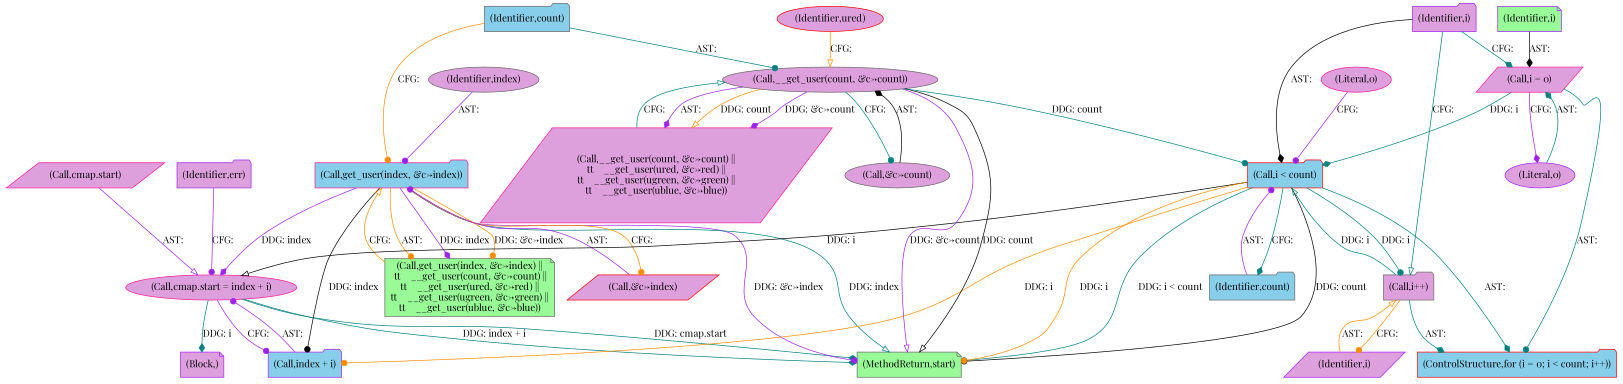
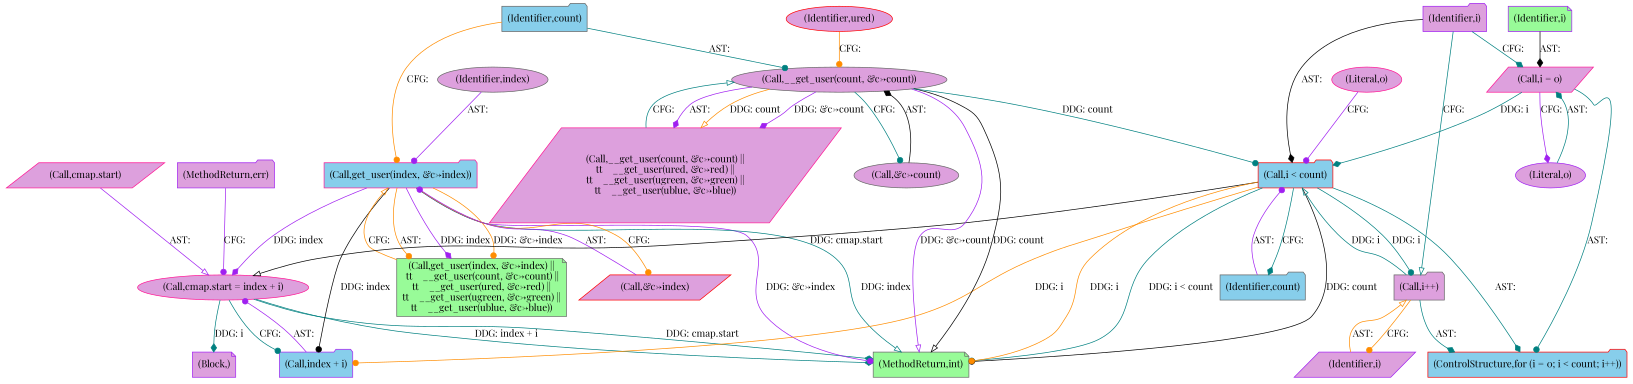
edge "(Identifier,ured)" -> "(Call,__get_user(count, &c->count))": arrowhead onormal -> dot
node "(Identifier,err)": label "(Identifier,err)" -> "(MethodReturn,err)"
edge "(Call,i < count)" -> "(Call,cmap.start = index + i)": label "DDG: i" -> "DDG: cmap.start"
edge "(Call,cmap.start = index + i)" -> "(Call,index + i)": color purple -> teal
node "(MethodReturn,start)": label "(MethodReturn,start)" -> "(MethodReturn,int)"
